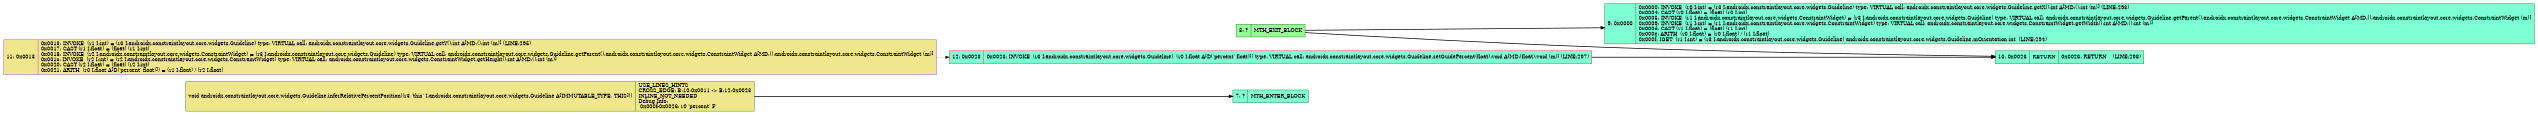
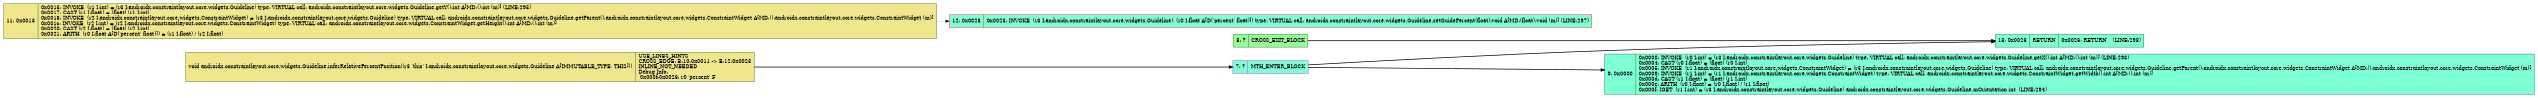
edge "8: ?" -> "9: 0x0000": now "7: ?" -> "9: 0x0000"
node "8: ?": text "MTH_EXIT_BLOCK" -> "CROSS_EXIT_BLOCK"
node "11: 0x0013": color purple -> darkgreen
edge "12: 0x0023" -> "13: 0x0026": now "7: ?" -> "13: 0x0026"
node "7: ?": color darkgreen -> purple
